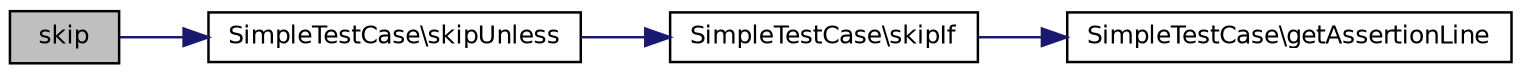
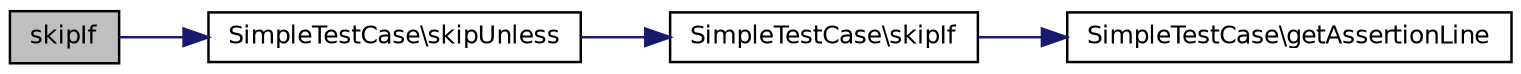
node "skip": label "skip" -> "skipIf"
